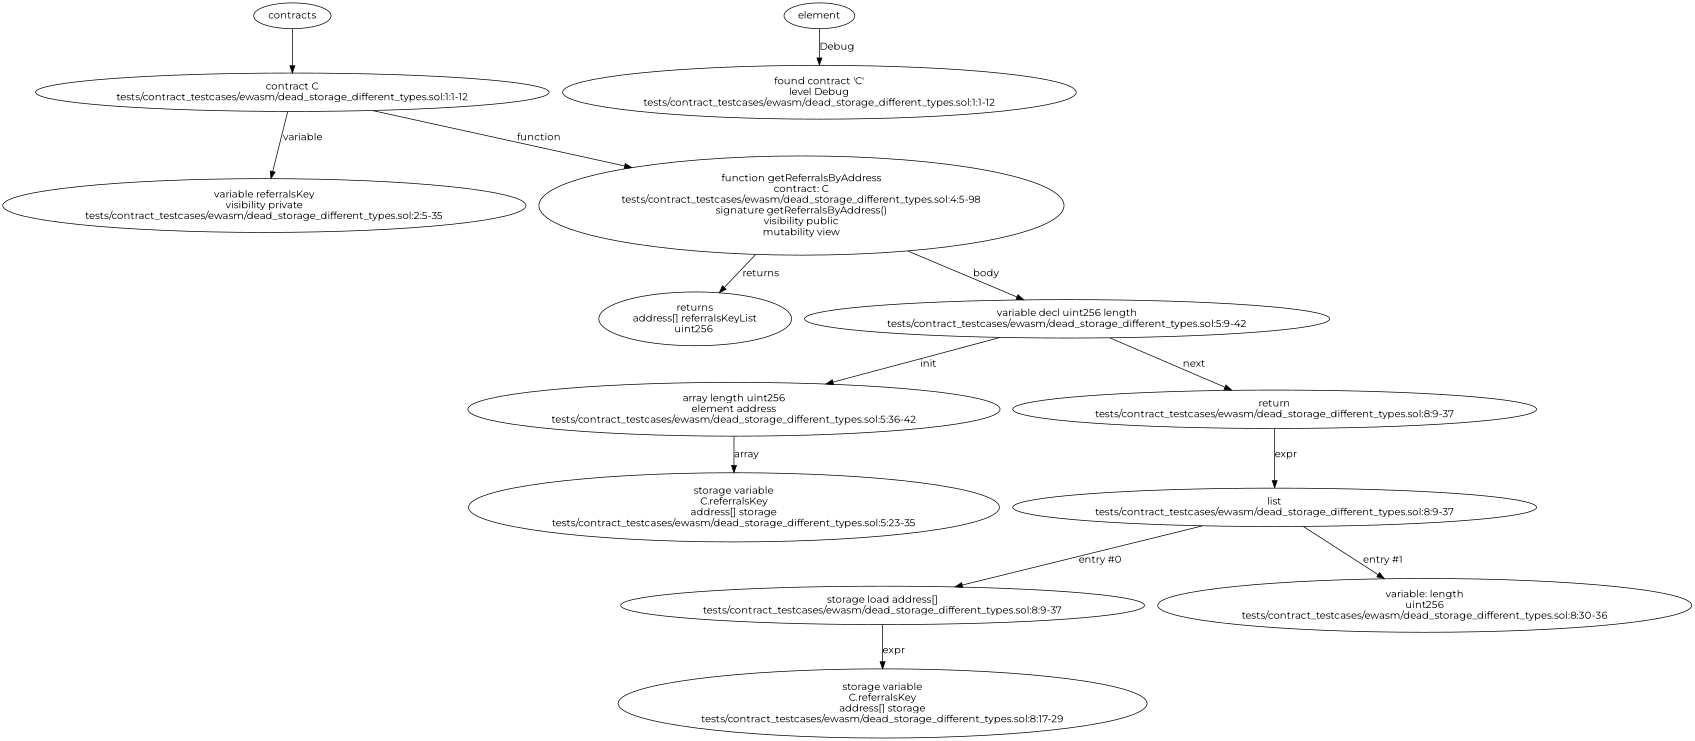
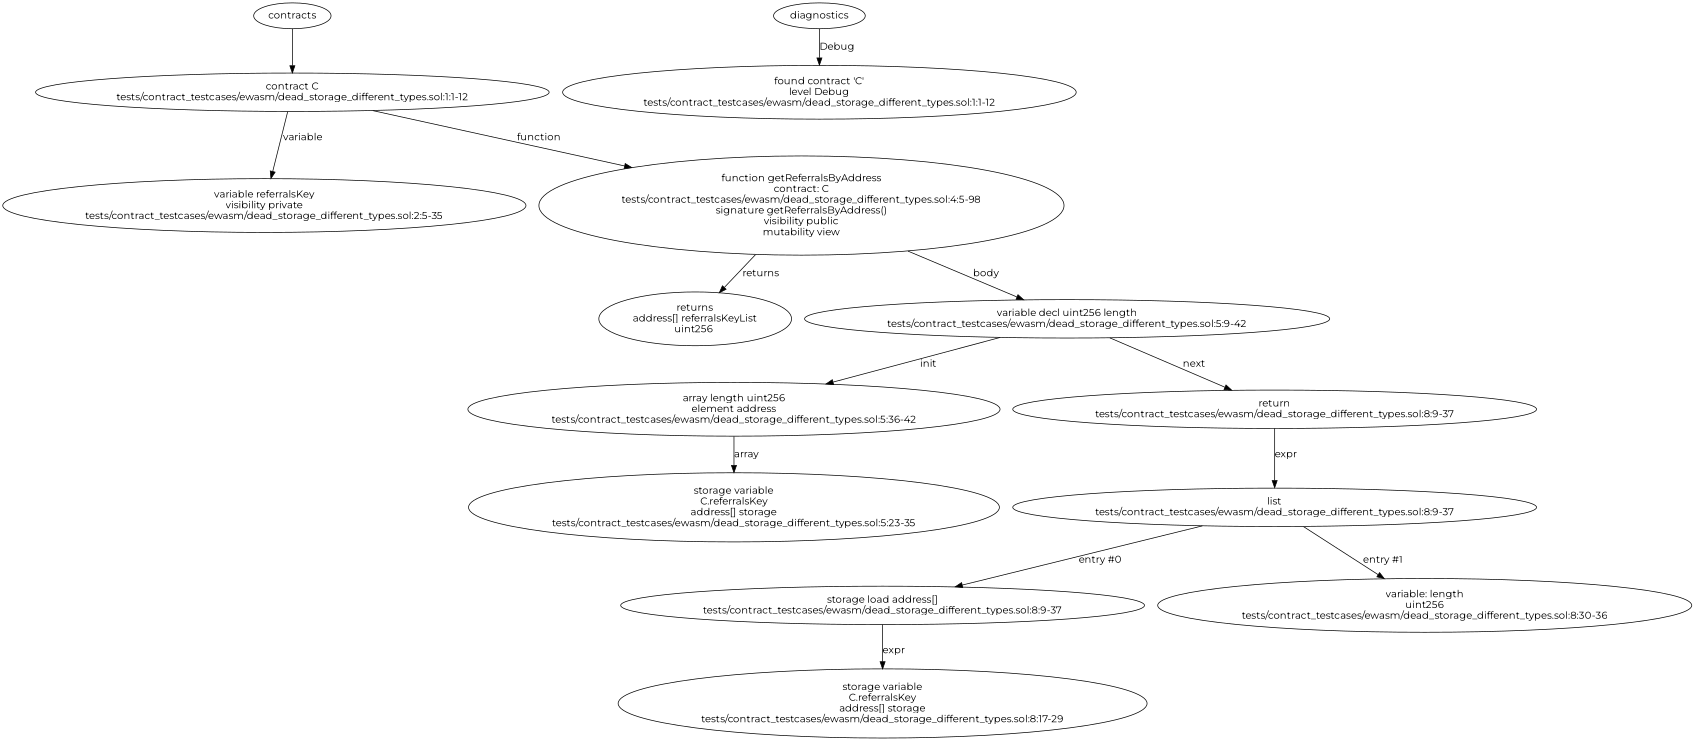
node "element": label "element" -> "diagnostics"
